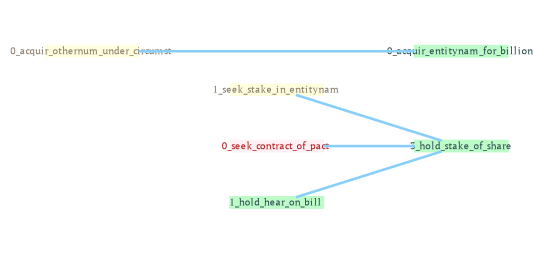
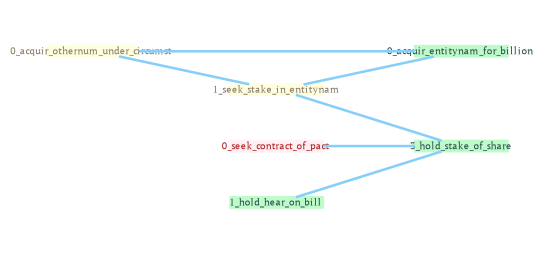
edge "0_acquir_othernum_under_circumst" -- "1_seek_stake_in_entitynam": added
edge "0_acquir_entitynam_for_billion" -- "1_seek_stake_in_entitynam": added
